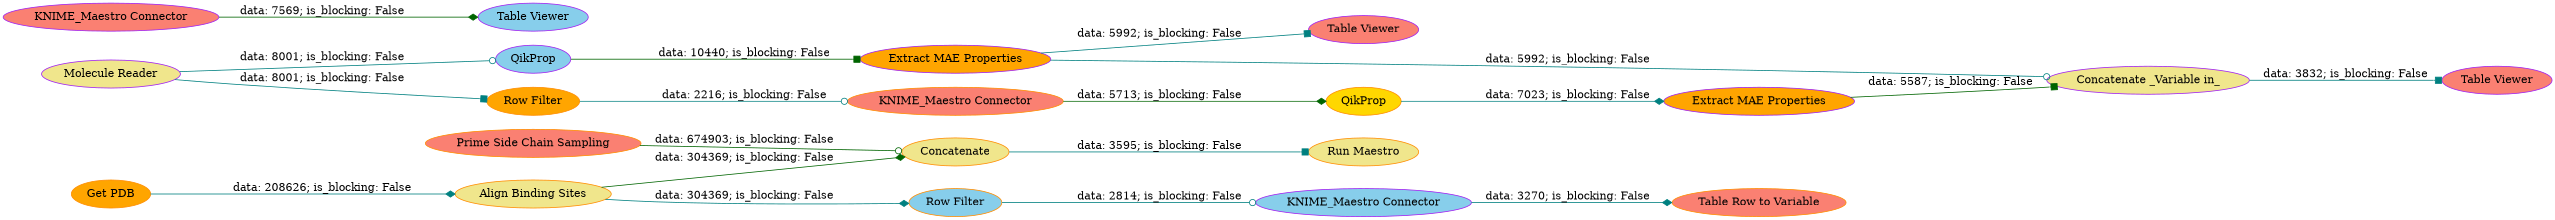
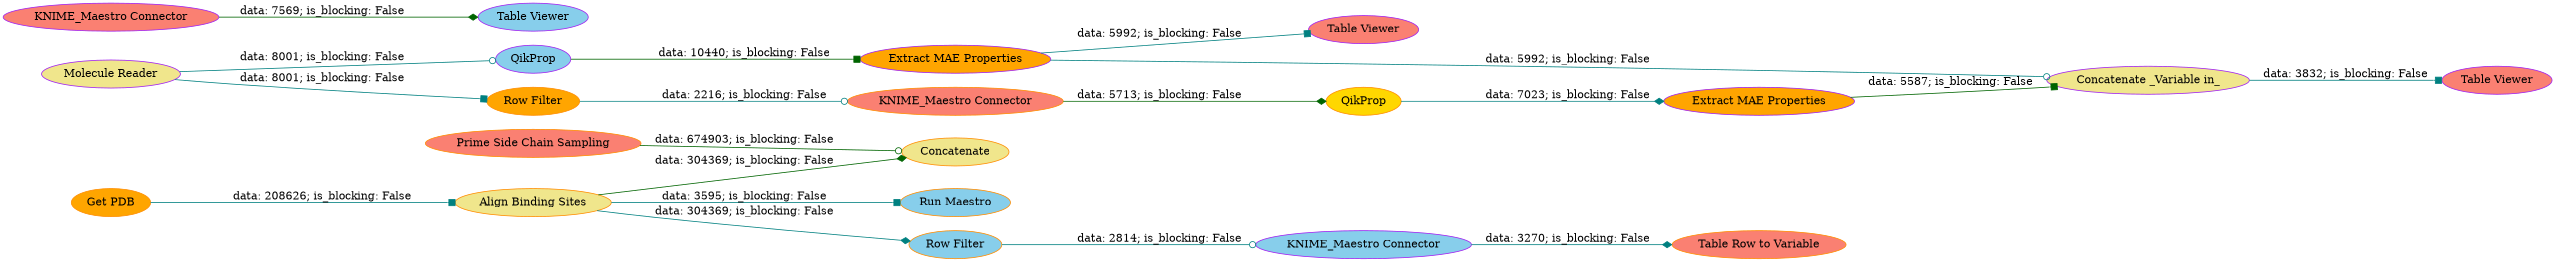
edge "Concatenate" -> "Run Maestro": now "Align Binding Sites" -> "Run Maestro"
node "Run Maestro": fillcolor khaki -> skyblue
edge "Get PDB" -> "Align Binding Sites": arrowhead diamond -> box
